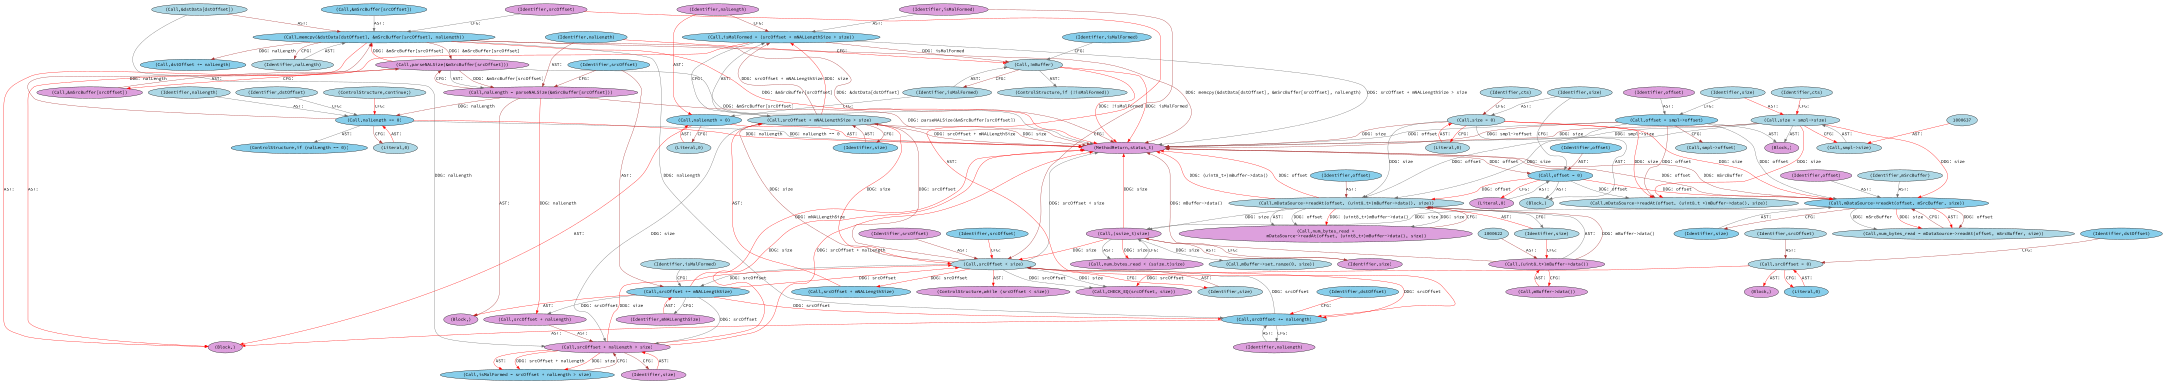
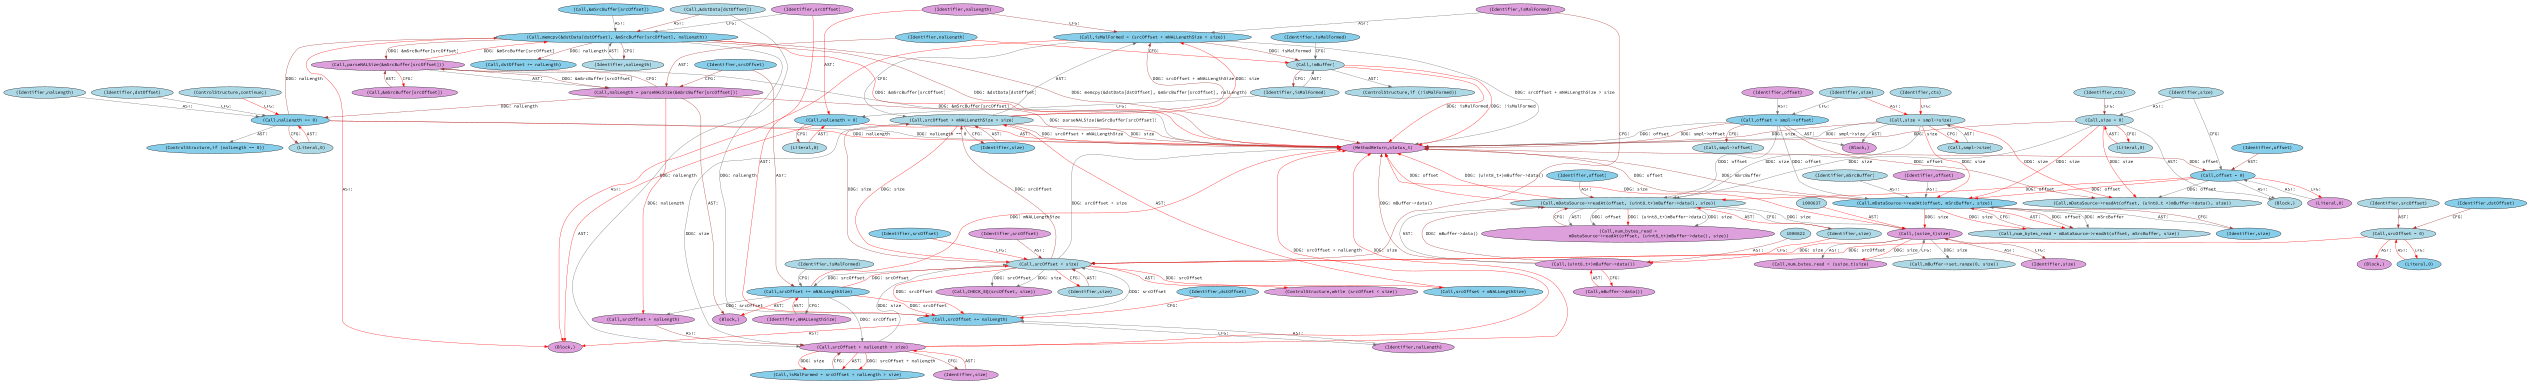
edge "1000637" -> "(Call,smpl->size)": now "1000637" -> "(Call,(ssize_t)size)"
edge "(Call,mDataSource->readAt(offset, mSrcBuffer, size))" -> "(Call,(ssize_t)size)": color gray40 -> red
edge "(Call,srcOffset = 0)" -> "(Call,CHECK_EQ(srcOffset, size))": now "(Call,srcOffset = 0)" -> "(Call,srcOffset < size)"
edge "(Call,srcOffset + nalLength > size)" -> "(Call,srcOffset < size)": color red -> gray40
